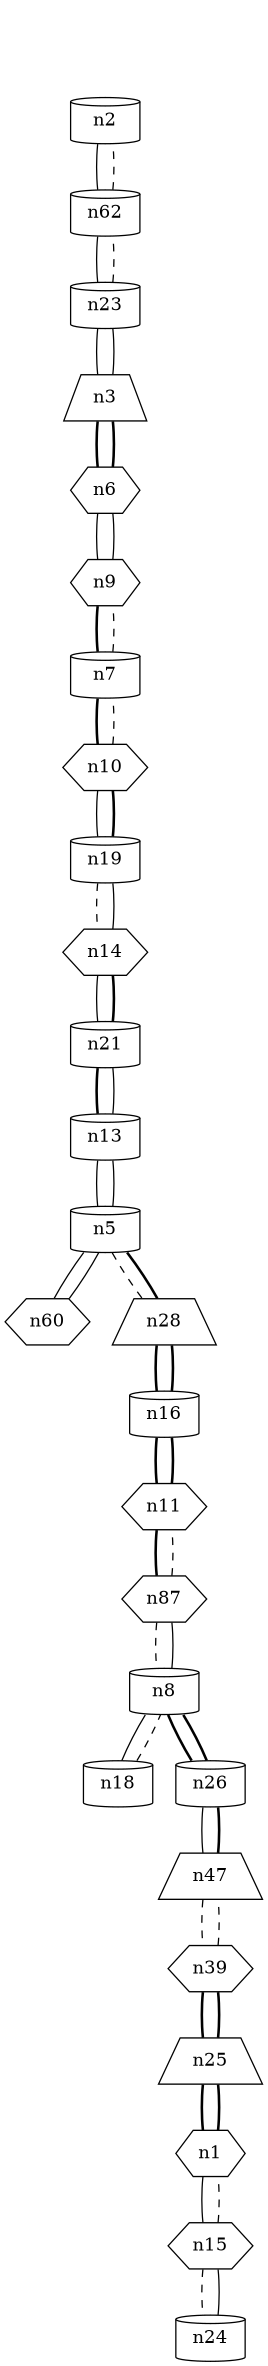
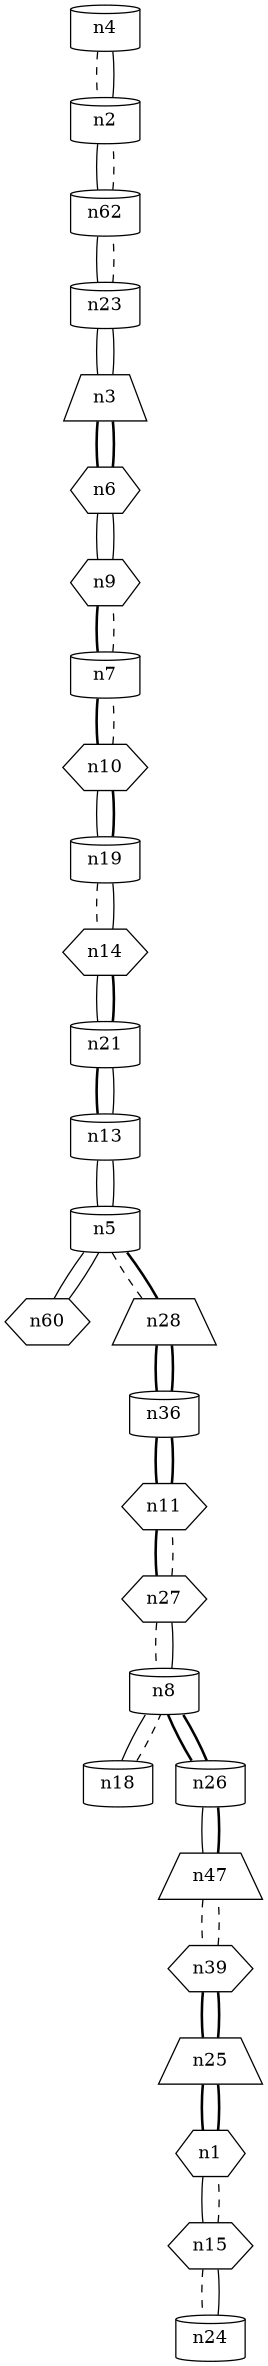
node "n4": added
node "n16": label "n16" -> "n36"
node "n87": label "n87" -> "n27"
